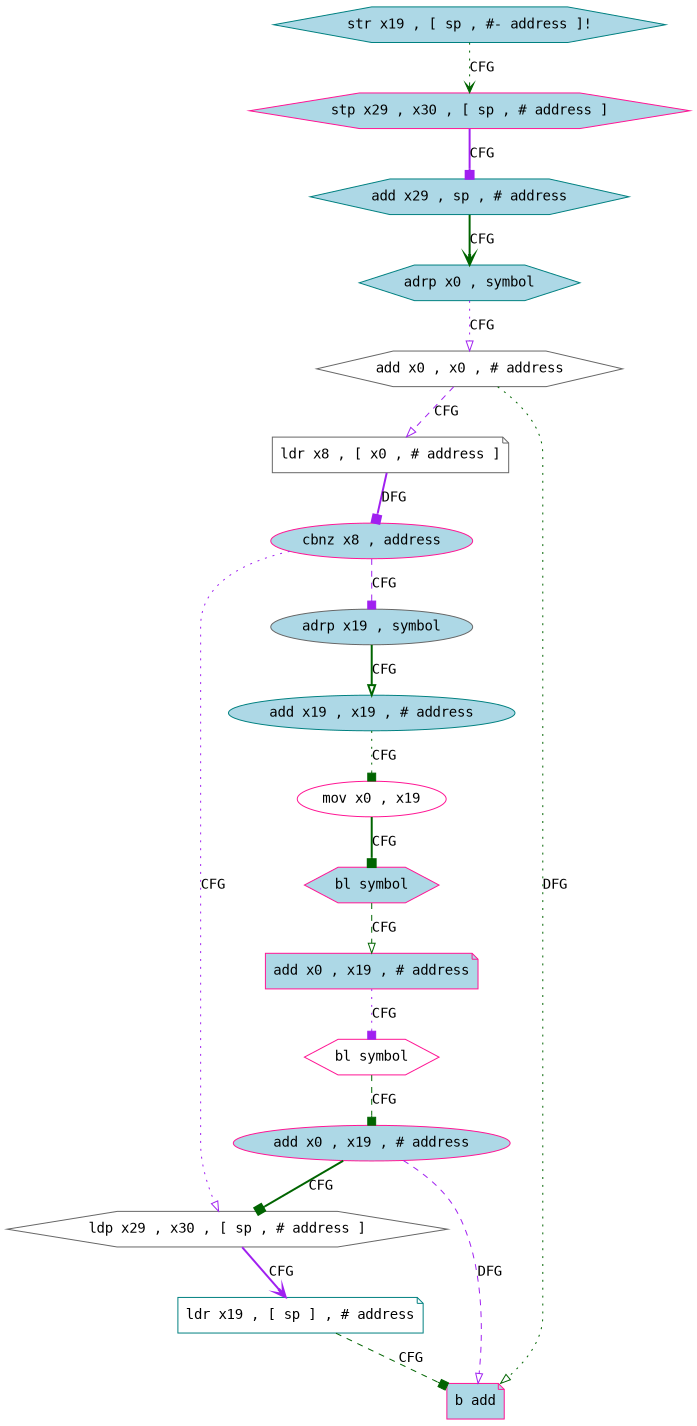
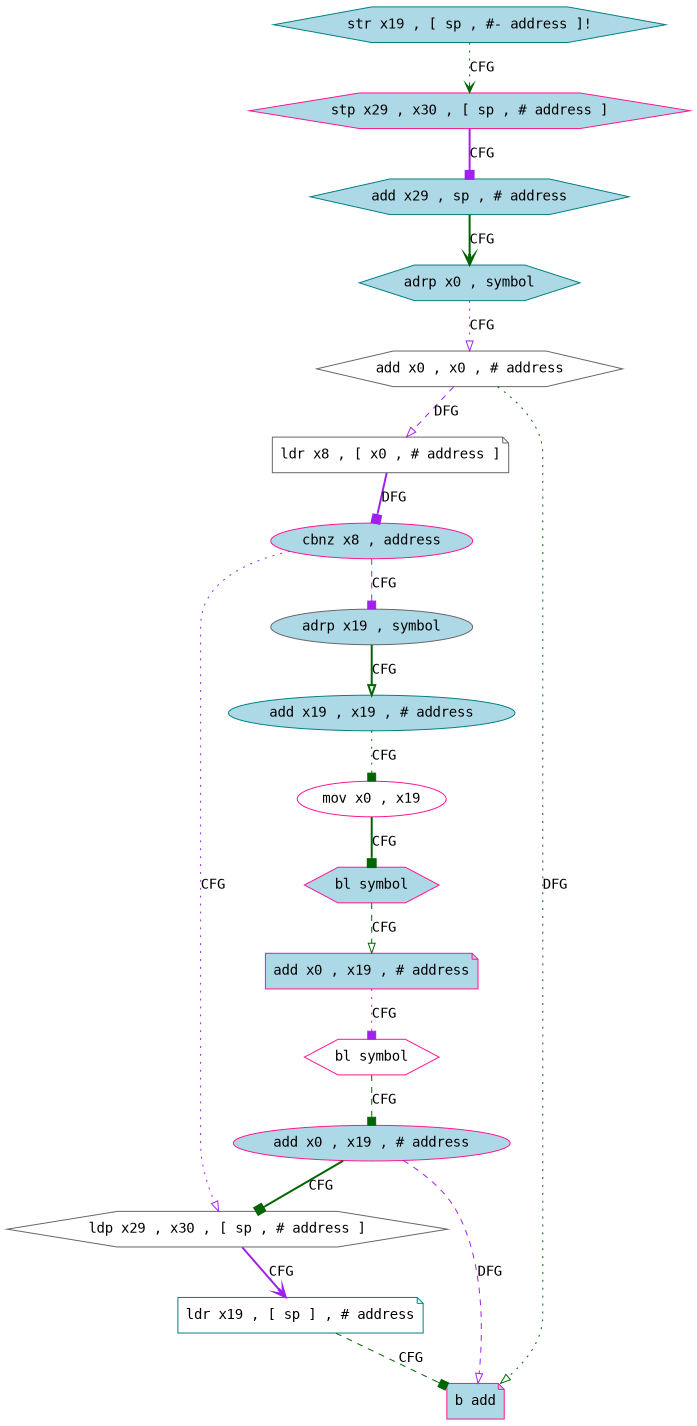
edge "add x0 , x0 , # address" -> "ldr x8 , [ x0 , # address ]": label "CFG" -> "DFG"
